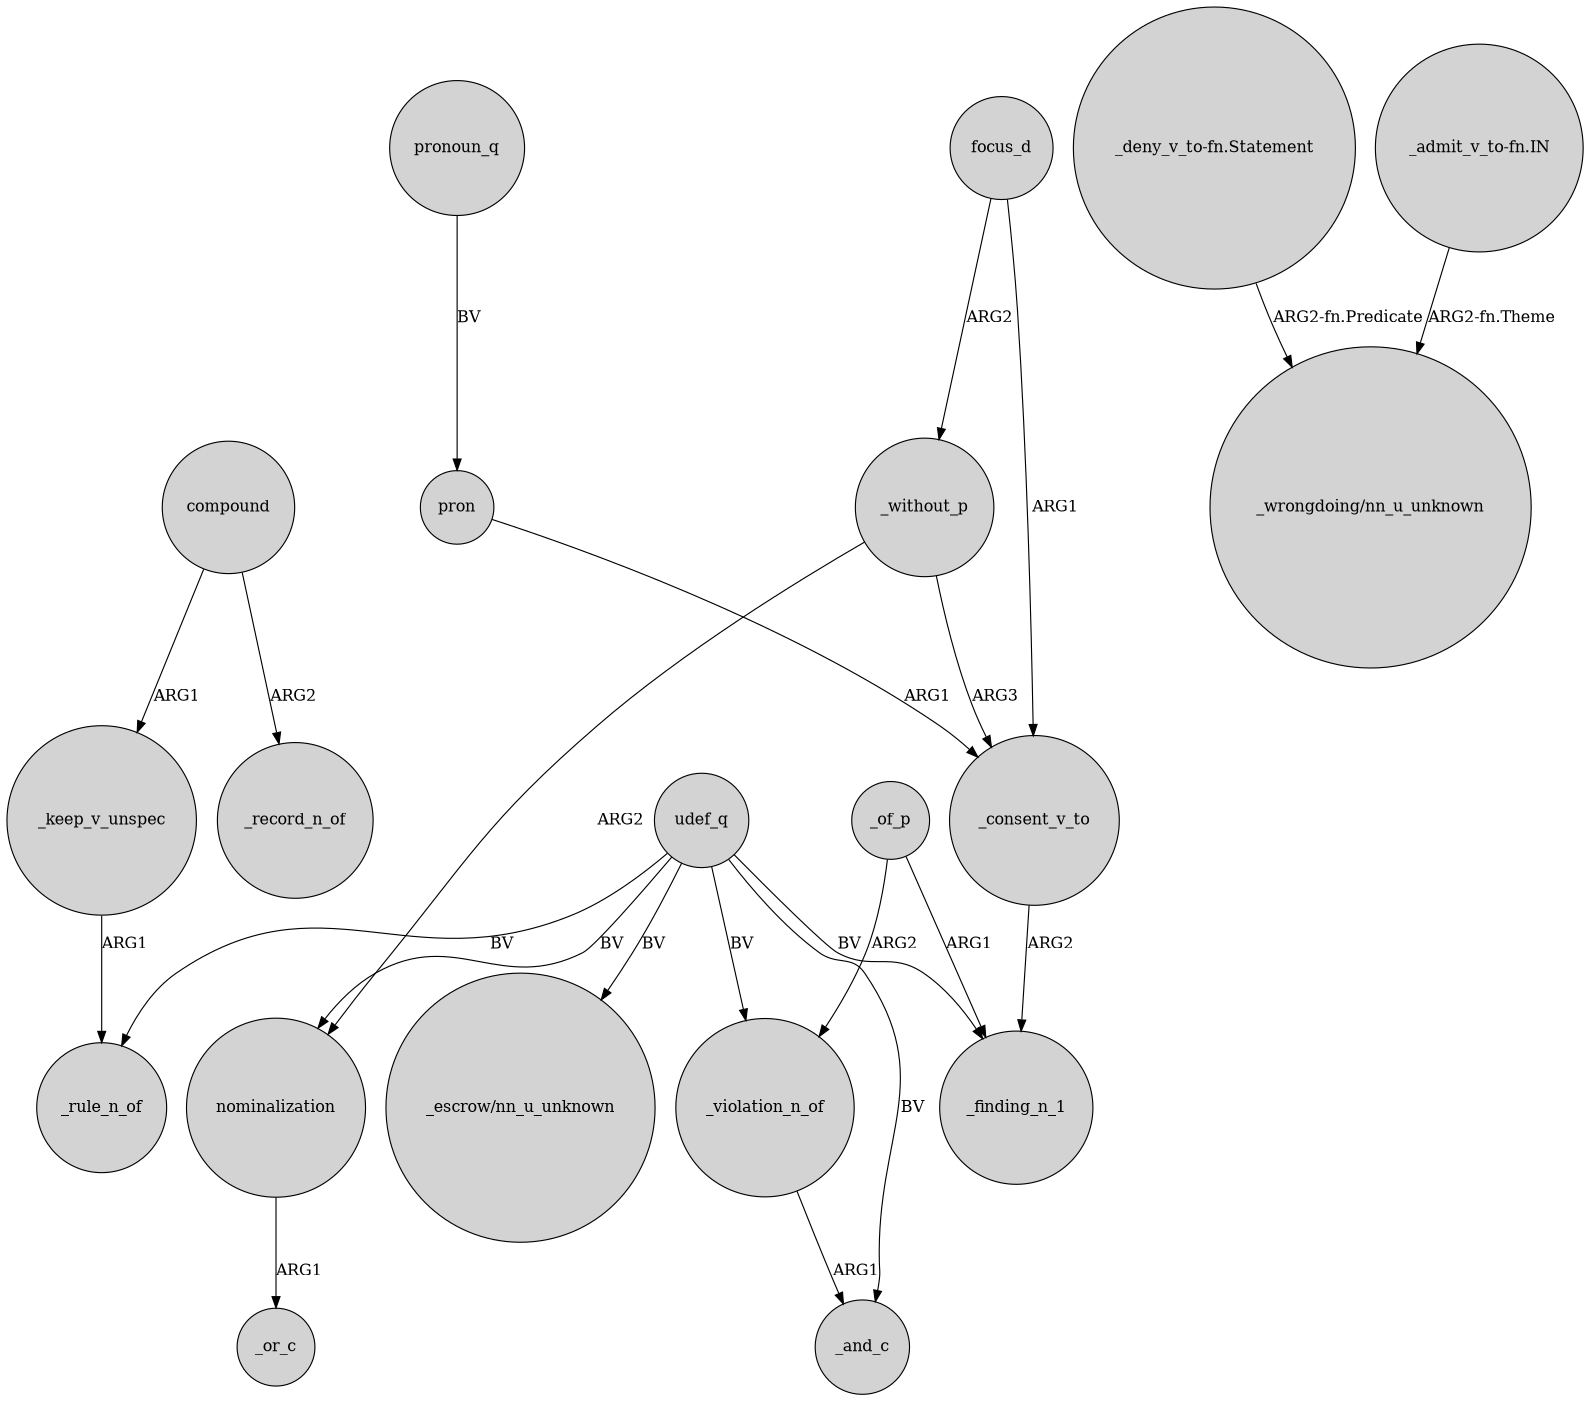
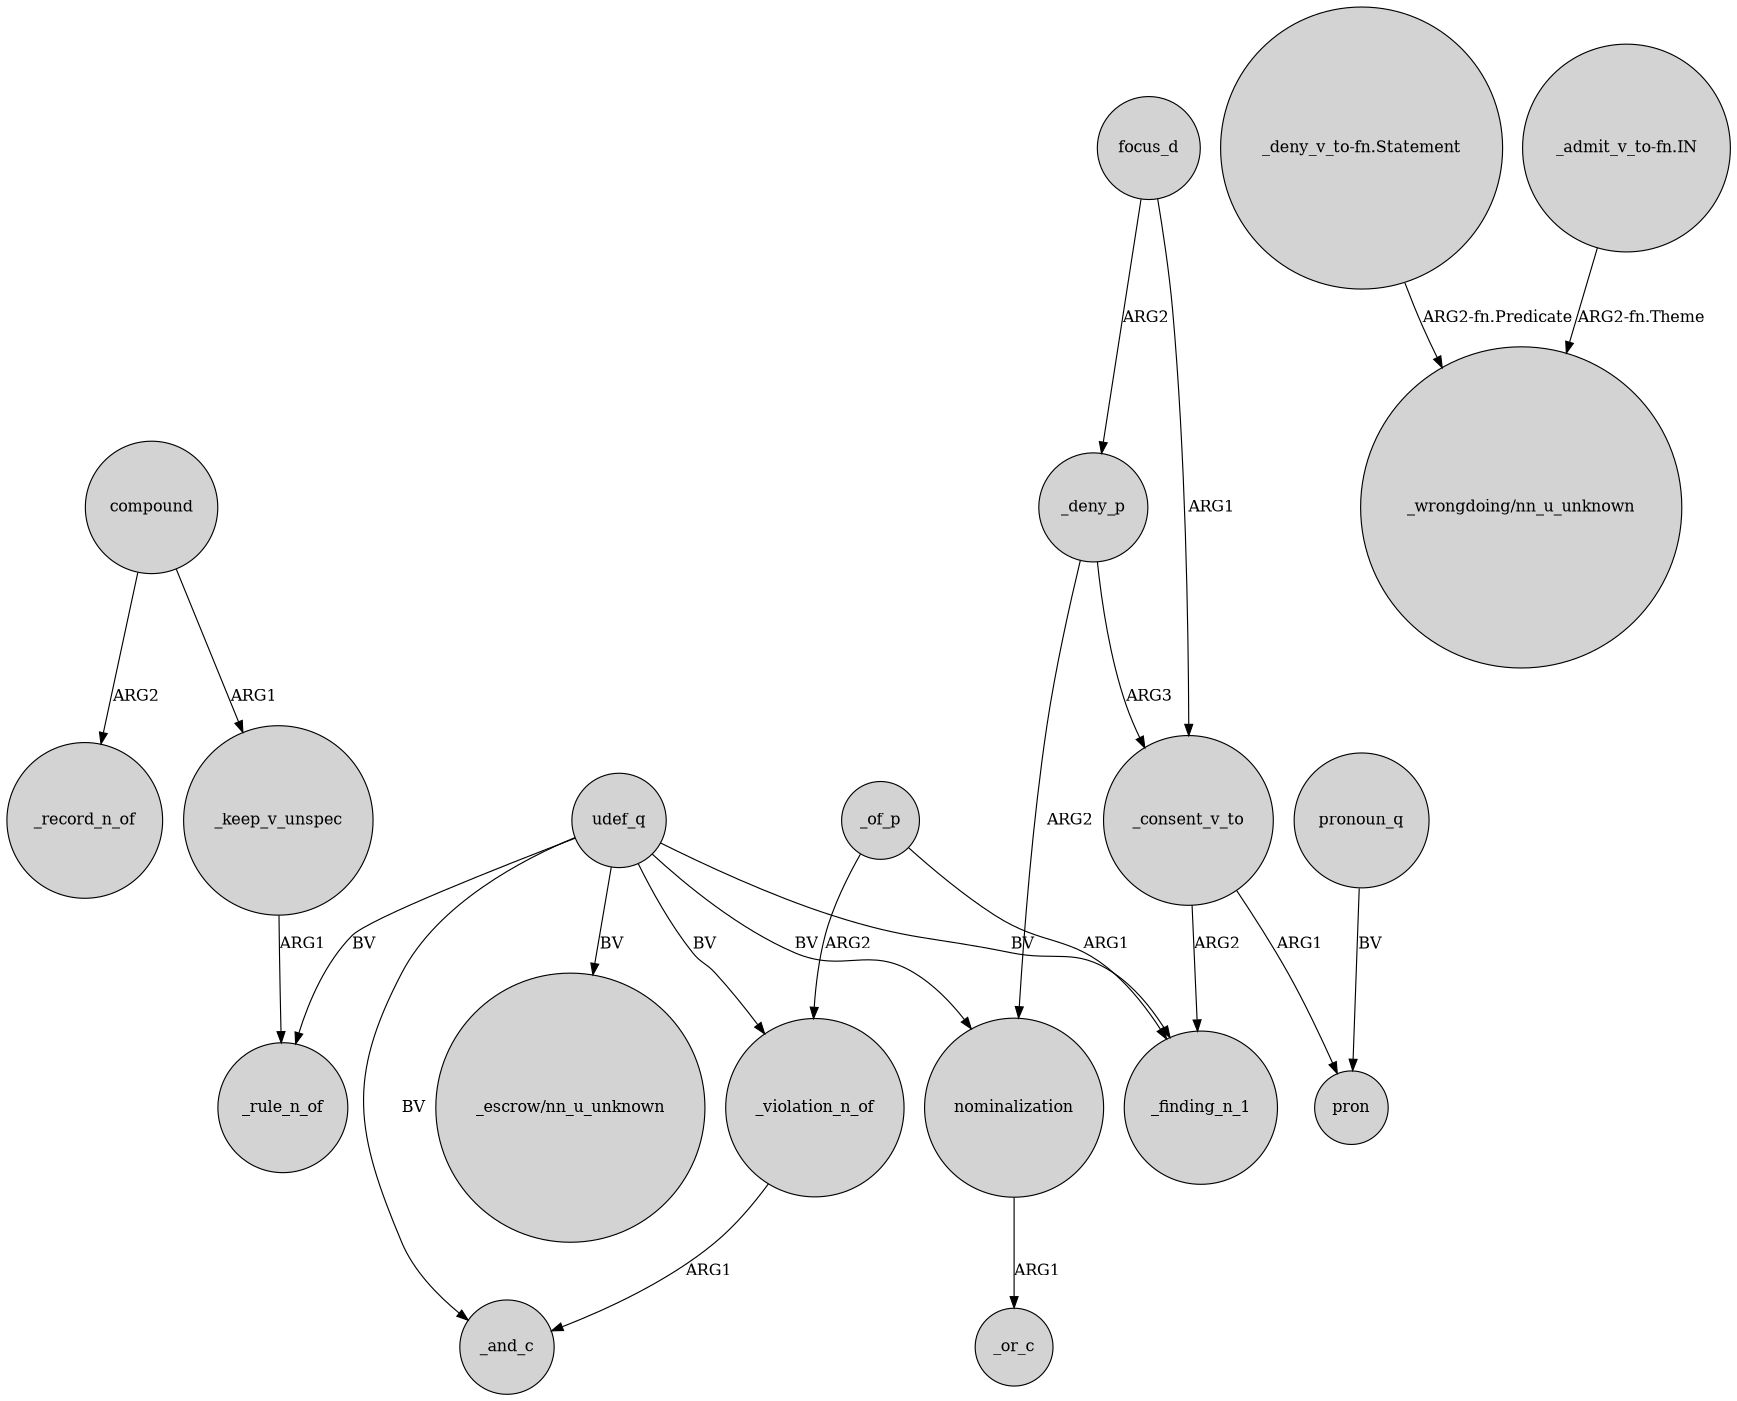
node "_without_p": label "_without_p" -> "_deny_p"
edge "pron" -> "_consent_v_to": reversed
